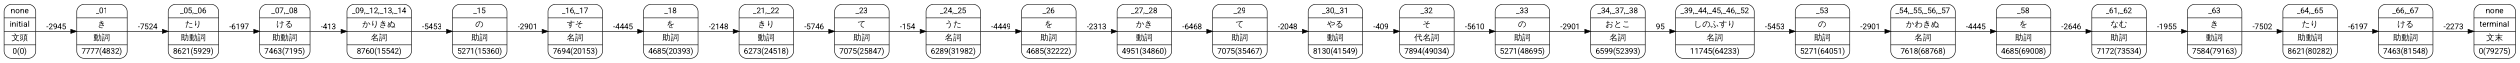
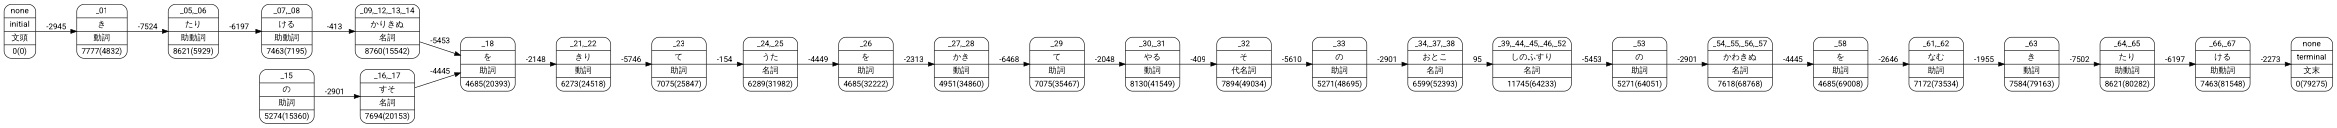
edge "_09,_12,_13,_14" -> "_15": now "_09,_12,_13,_14" -> "_18"
node "_15": text "5271(15360)" -> "5274(15360)"
